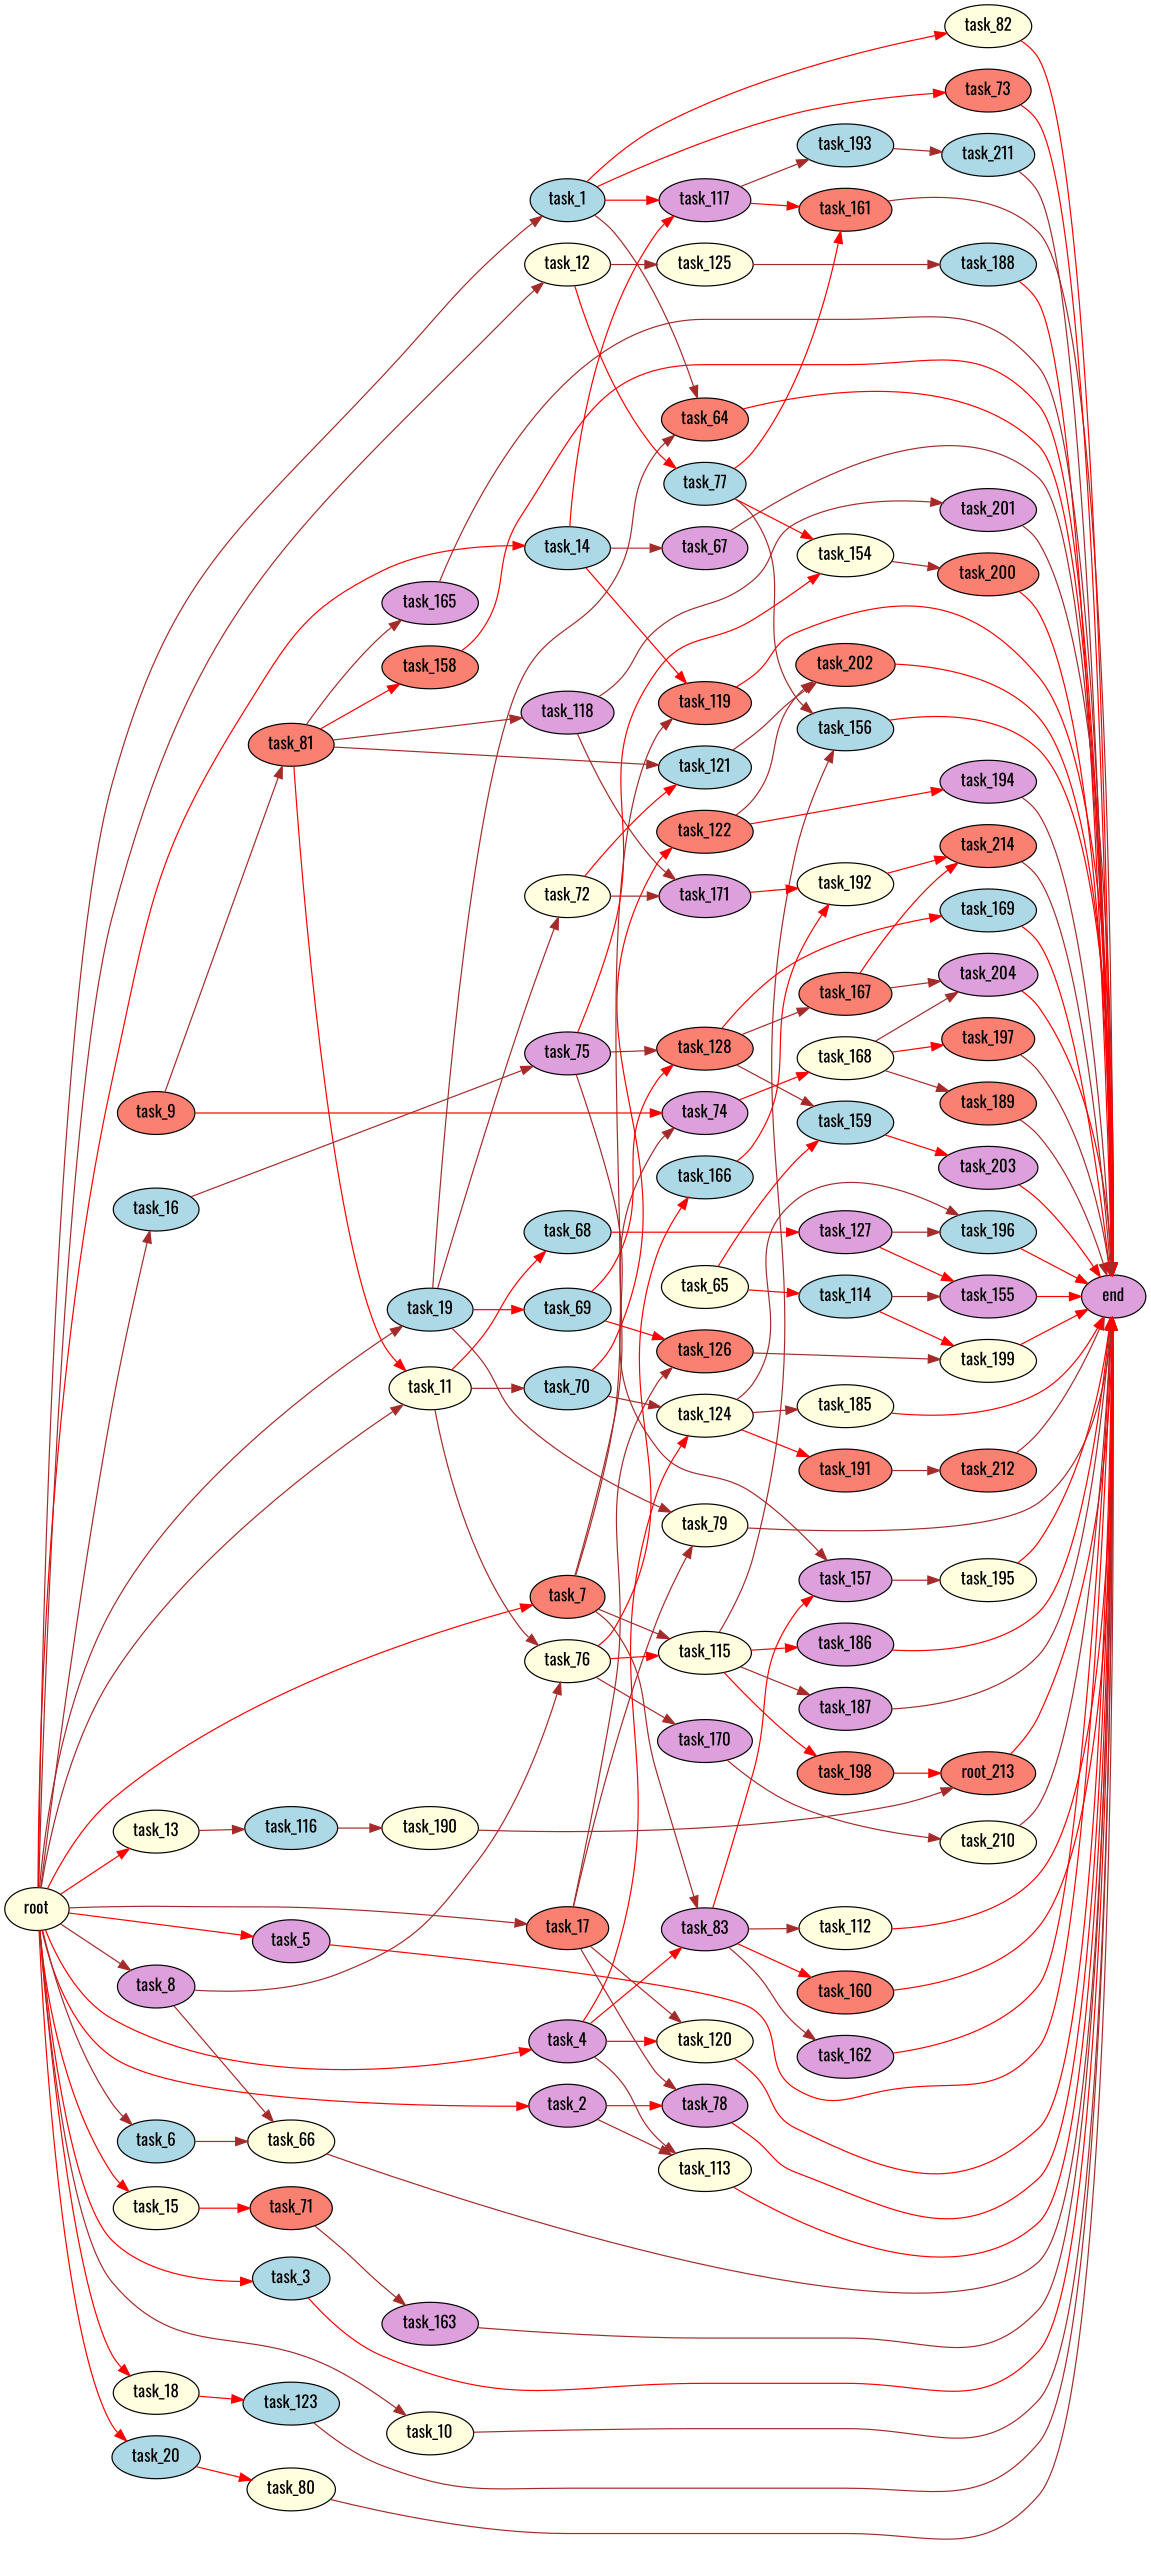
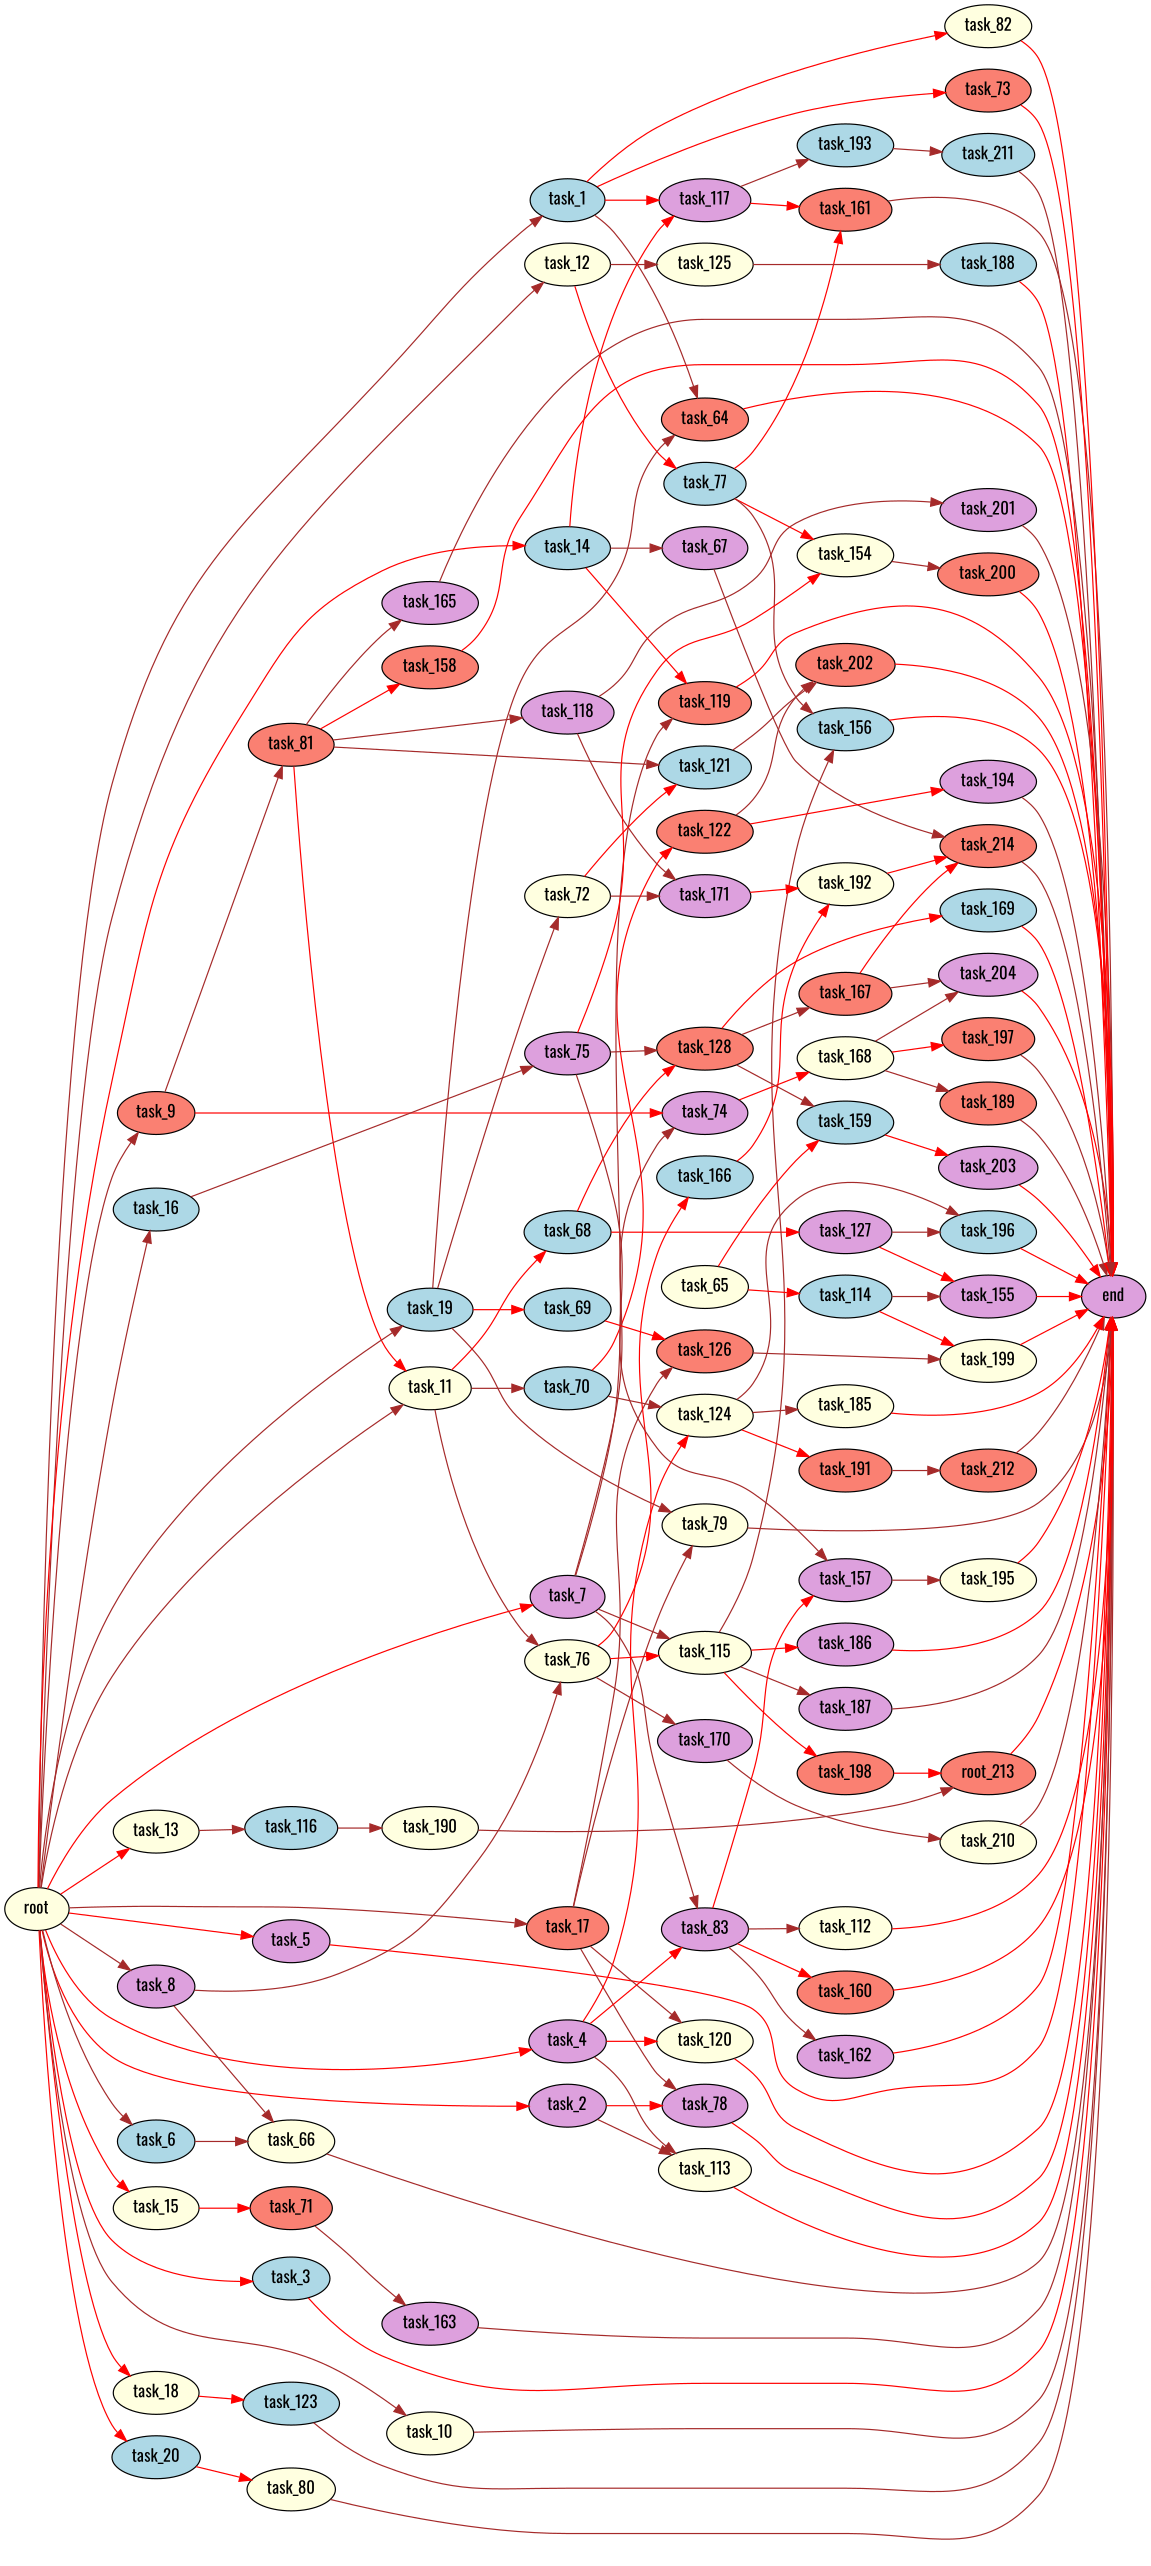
edge "task_67" -> "end": now "task_67" -> "task_214"
edge "task_69" -> "task_128": now "task_68" -> "task_128"
edge "root" -> "task_9": added
node "task_7": fillcolor salmon -> plum
